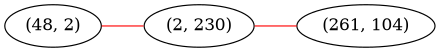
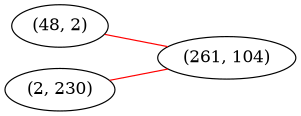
edge "(48, 2)" -- "(2, 230)": now "(48, 2)" -- "(261, 104)"
